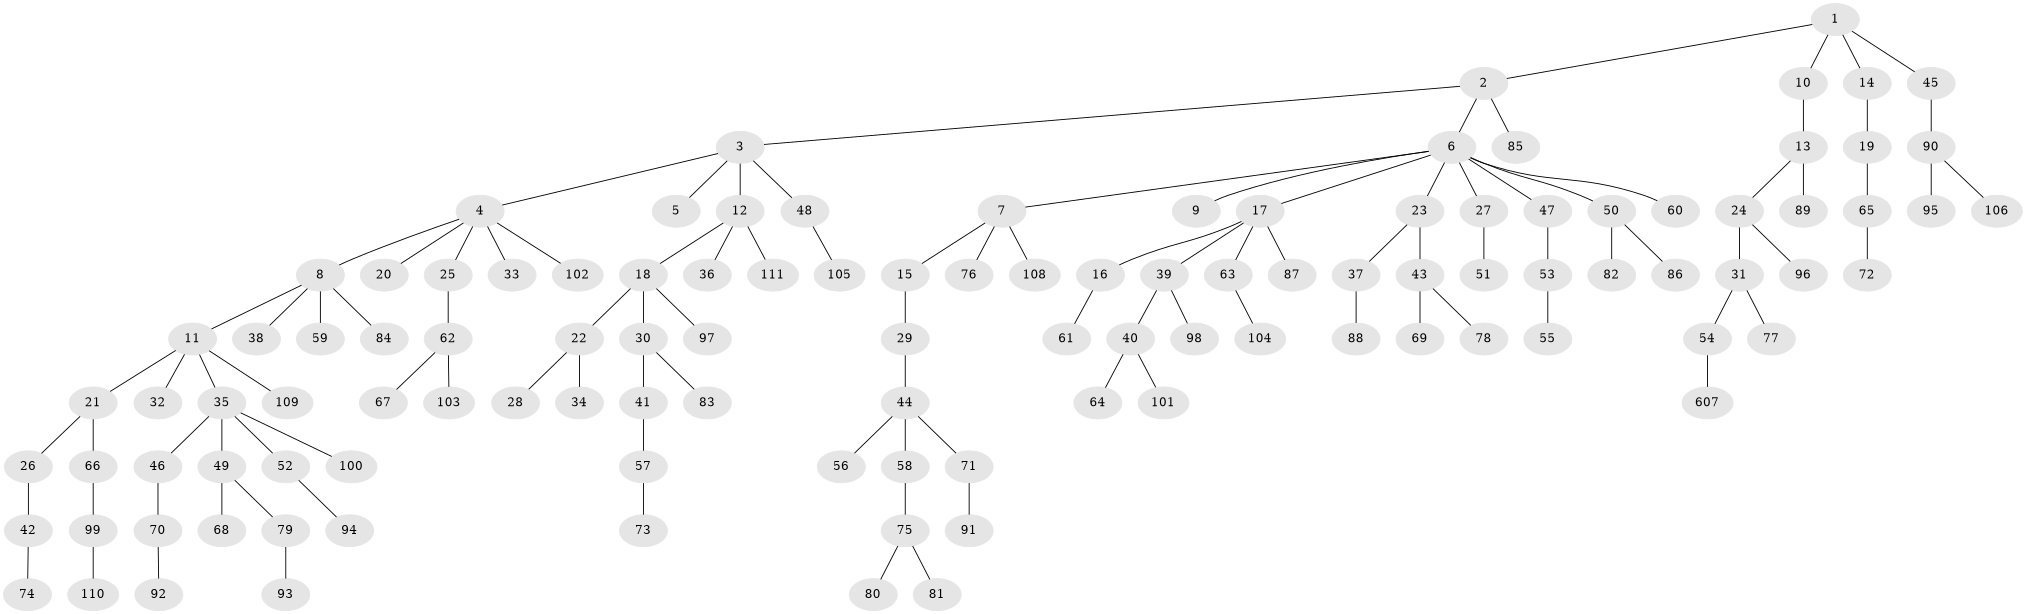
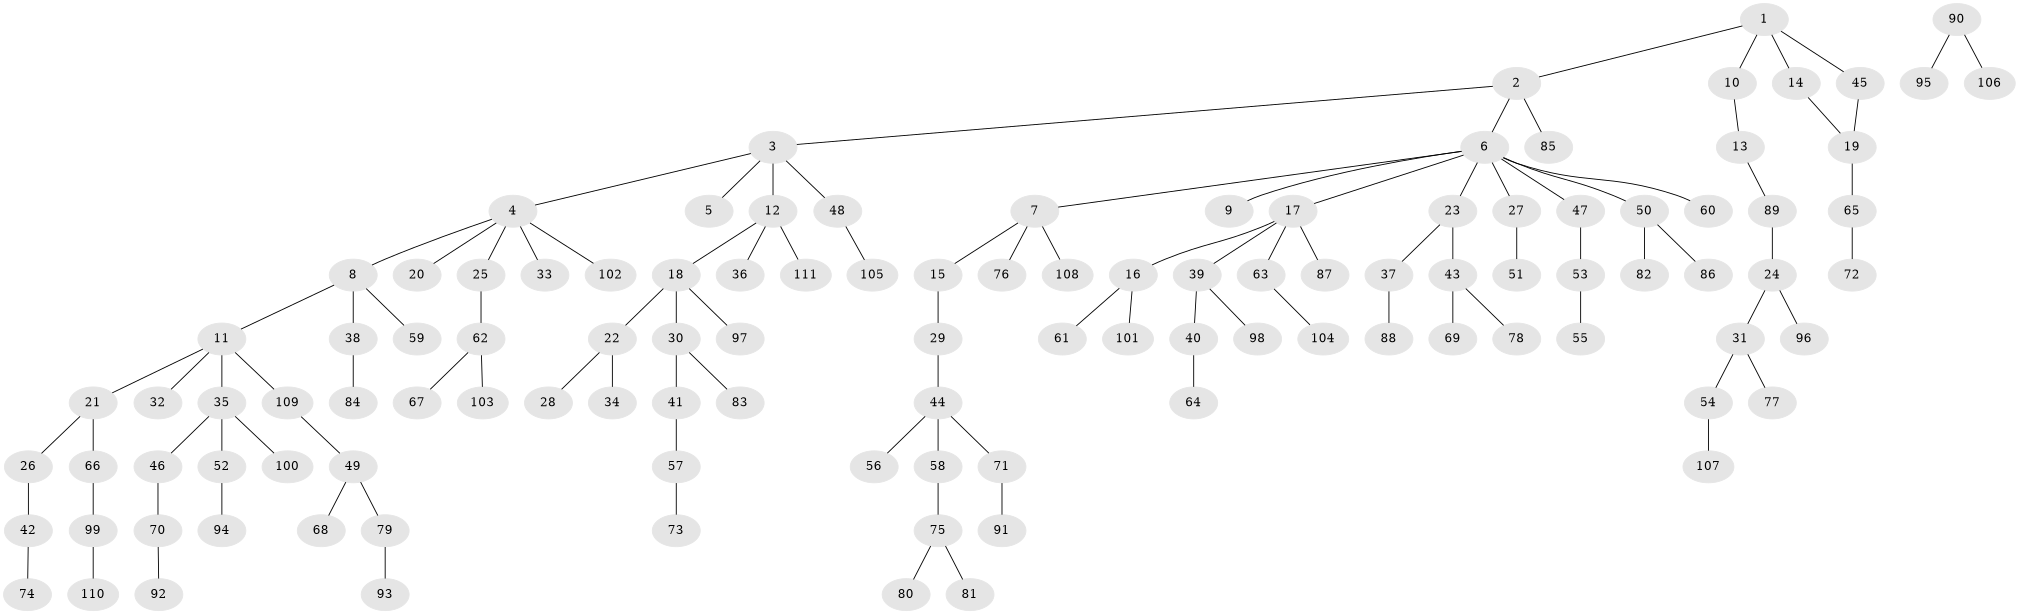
edge "45" -- "90": now "45" -- "19"
edge "13" -- "24": now "89" -- "24"
edge "8" -- "84": now "38" -- "84"
edge "40" -- "101": now "16" -- "101"
node "607": label "607" -> "107"
edge "35" -- "49": now "109" -- "49"
